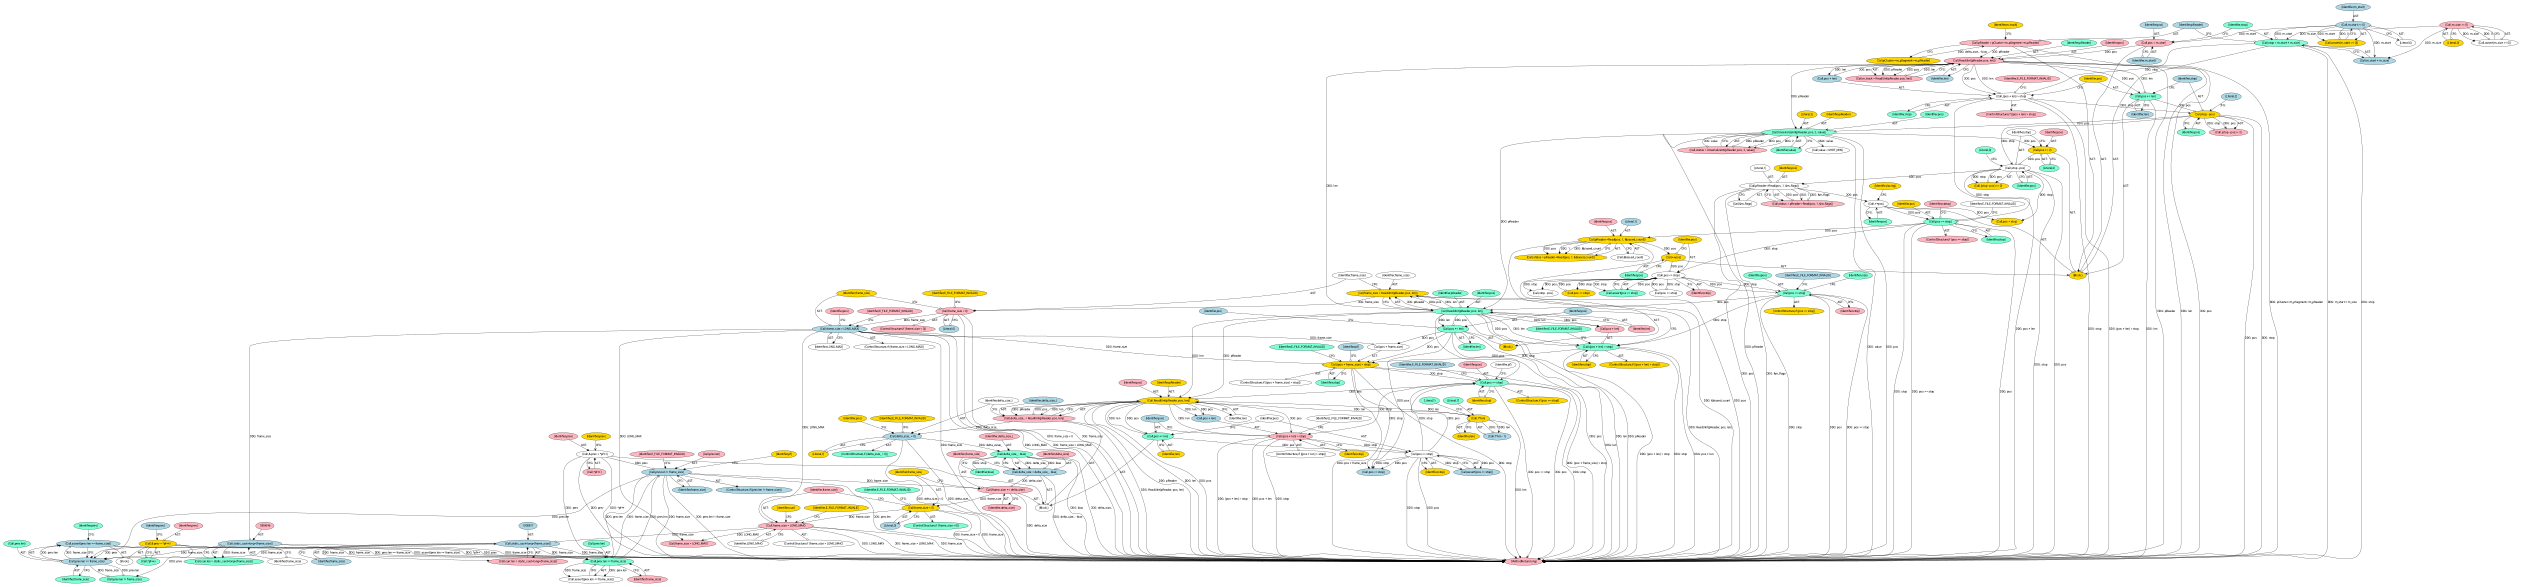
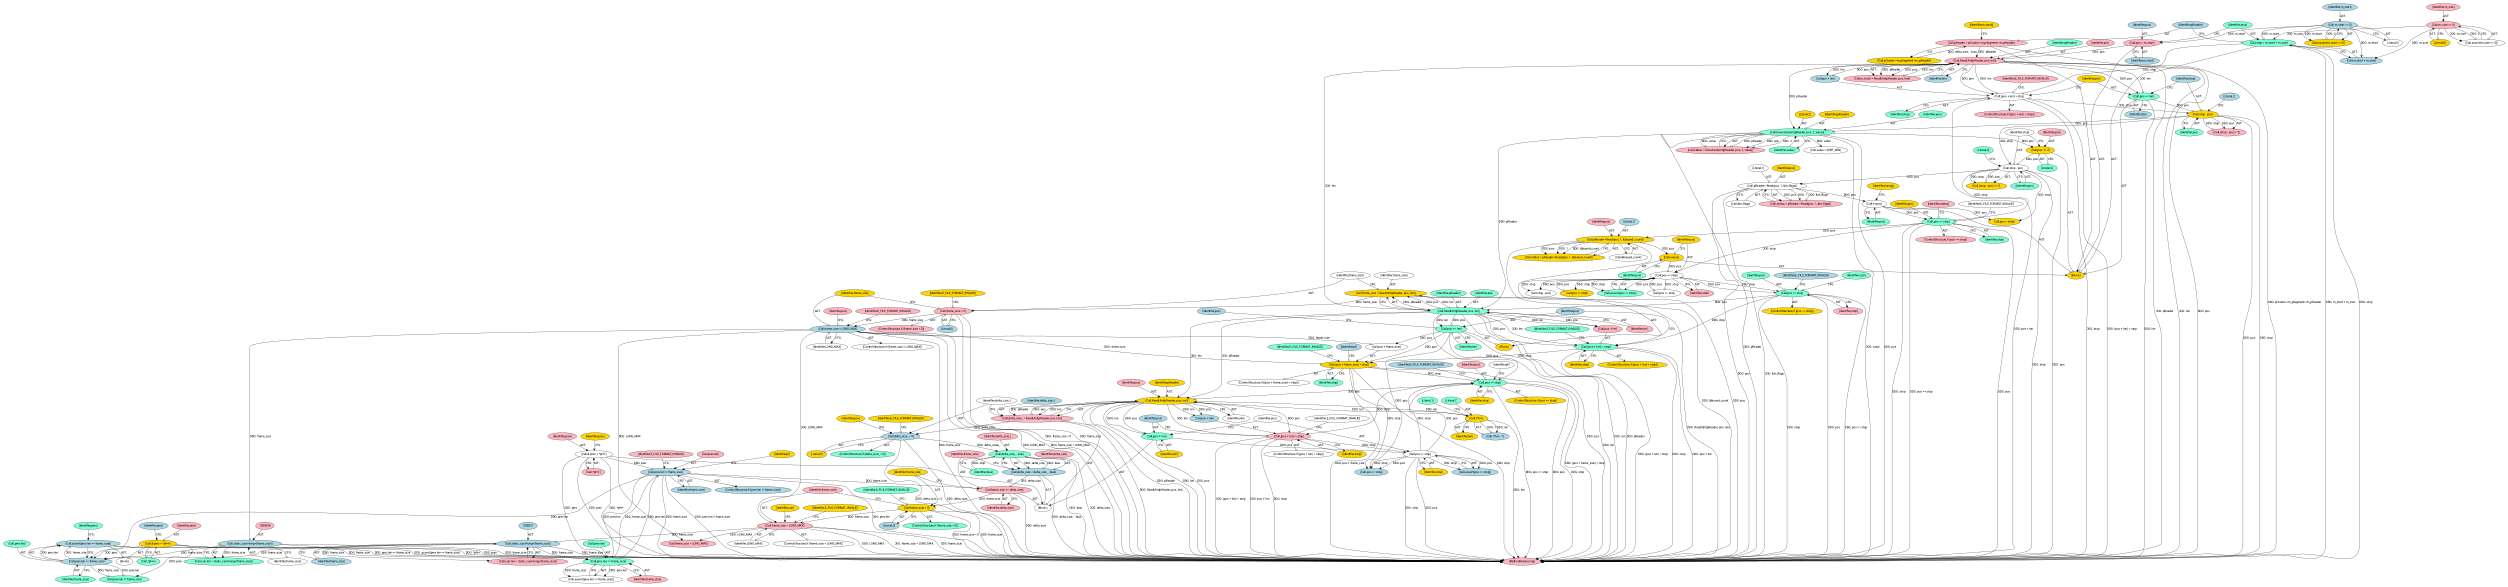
node "(Identifier,m_size)": added
edge "(Call,UnserializeInt(pReader, pos, 2, value))" -> "(Call,value < SHRT_MIN)": label "MAX: value" -> "DDG: value"
